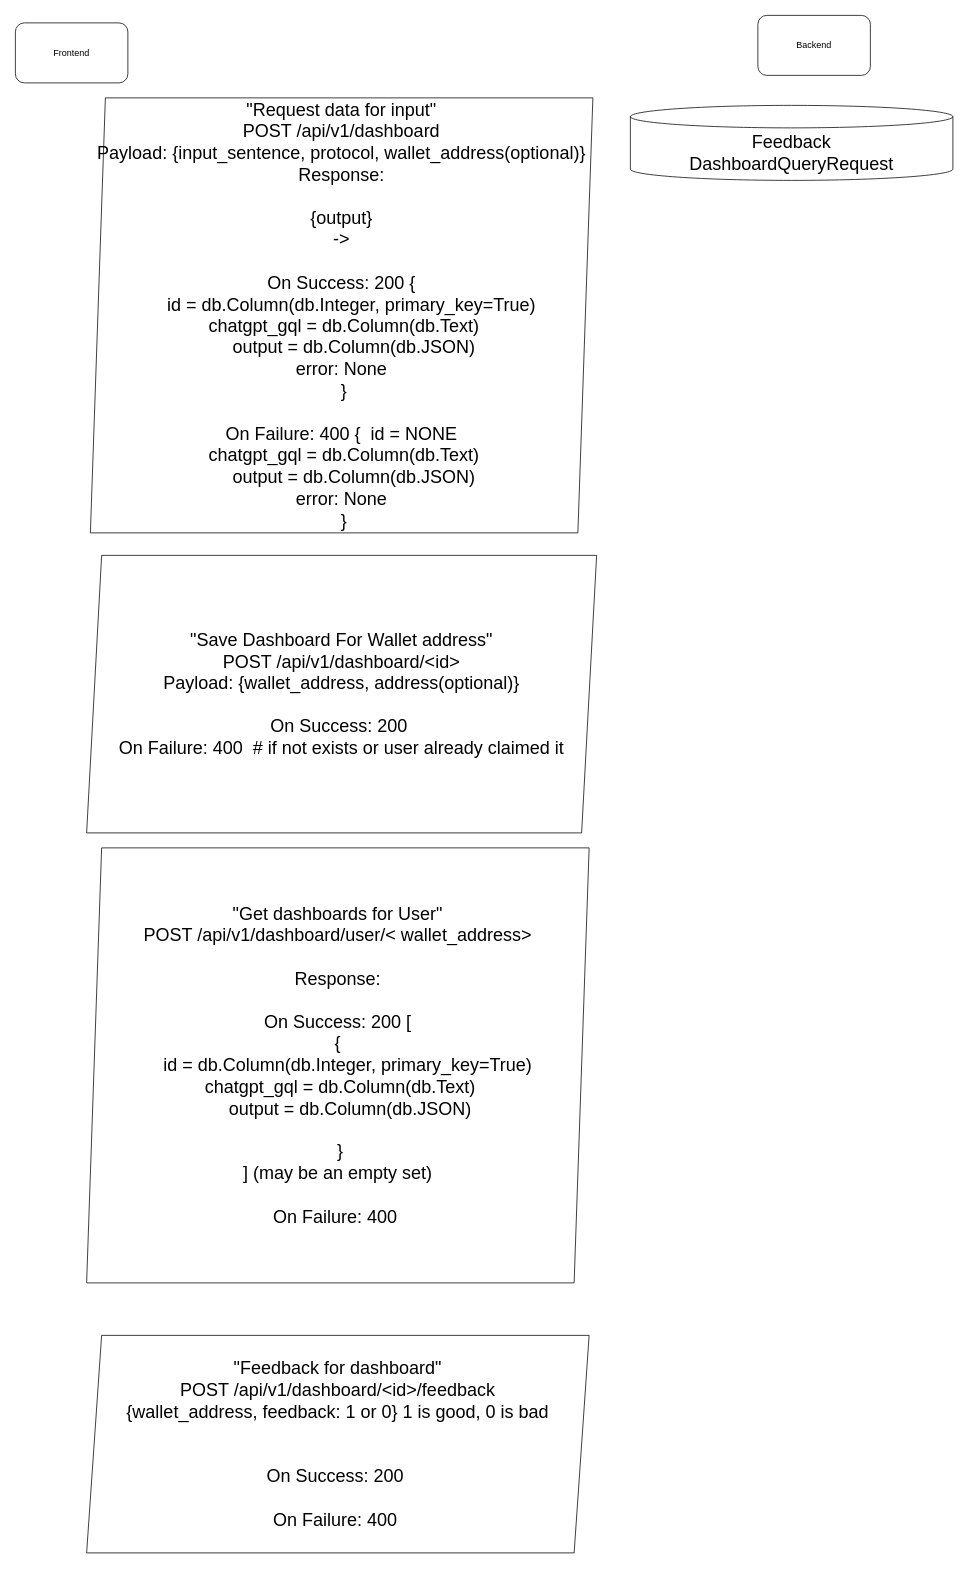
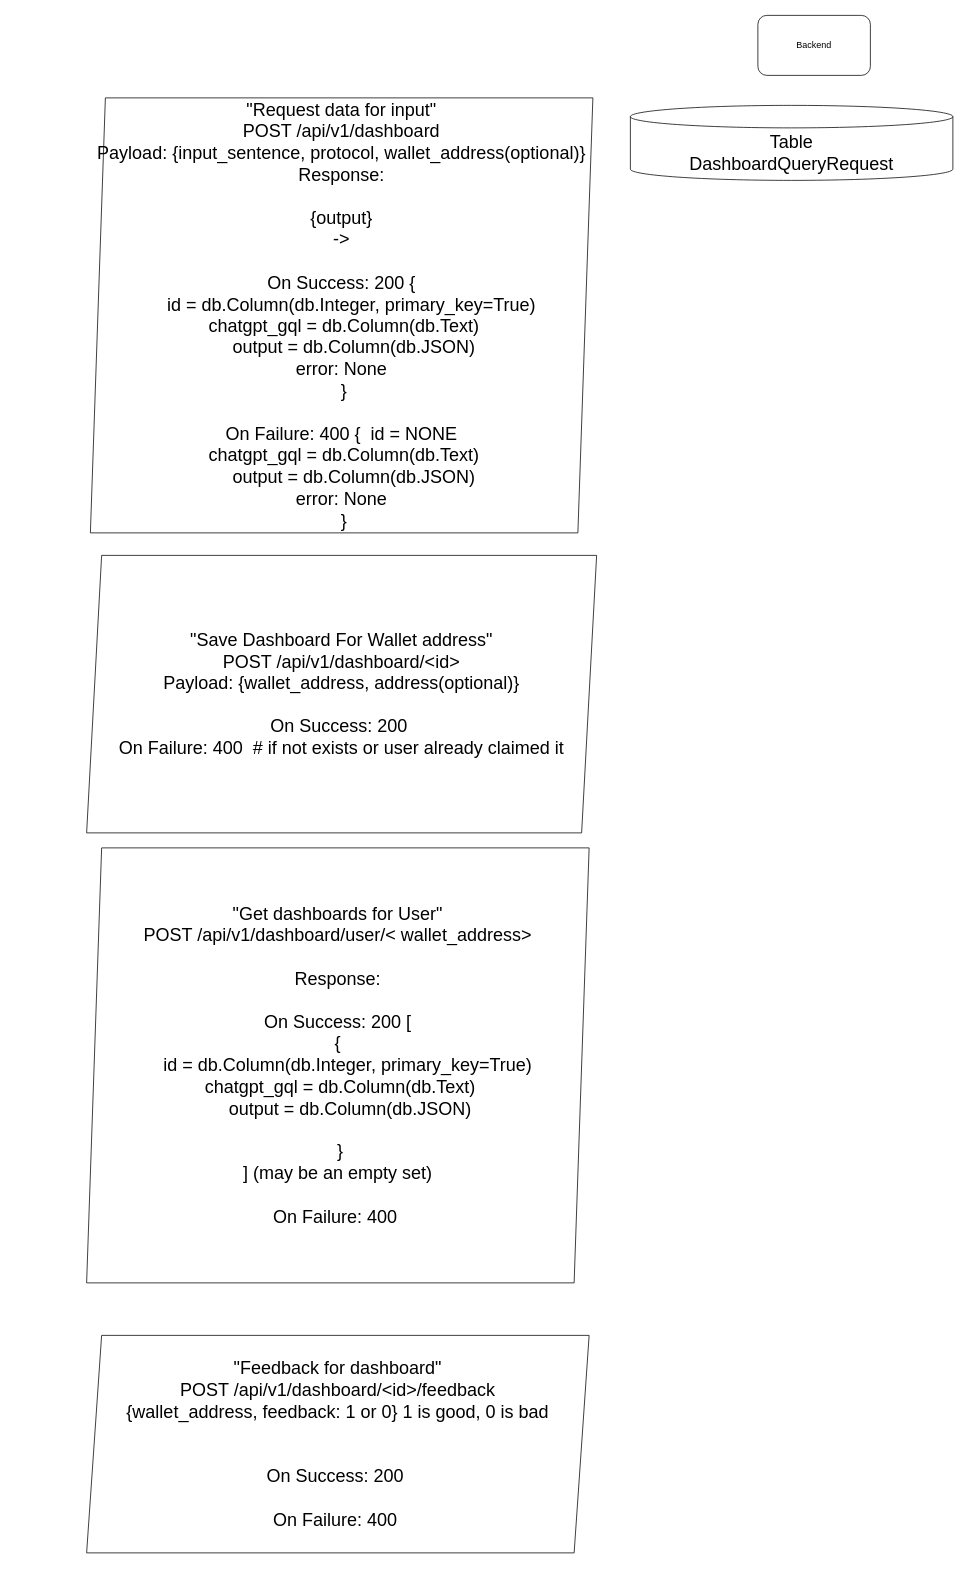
node "Frontend": removed
node "Feedback DashboardQueryRequest": label "Feedback DashboardQueryRequest" -> "Table DashboardQueryRequest"
